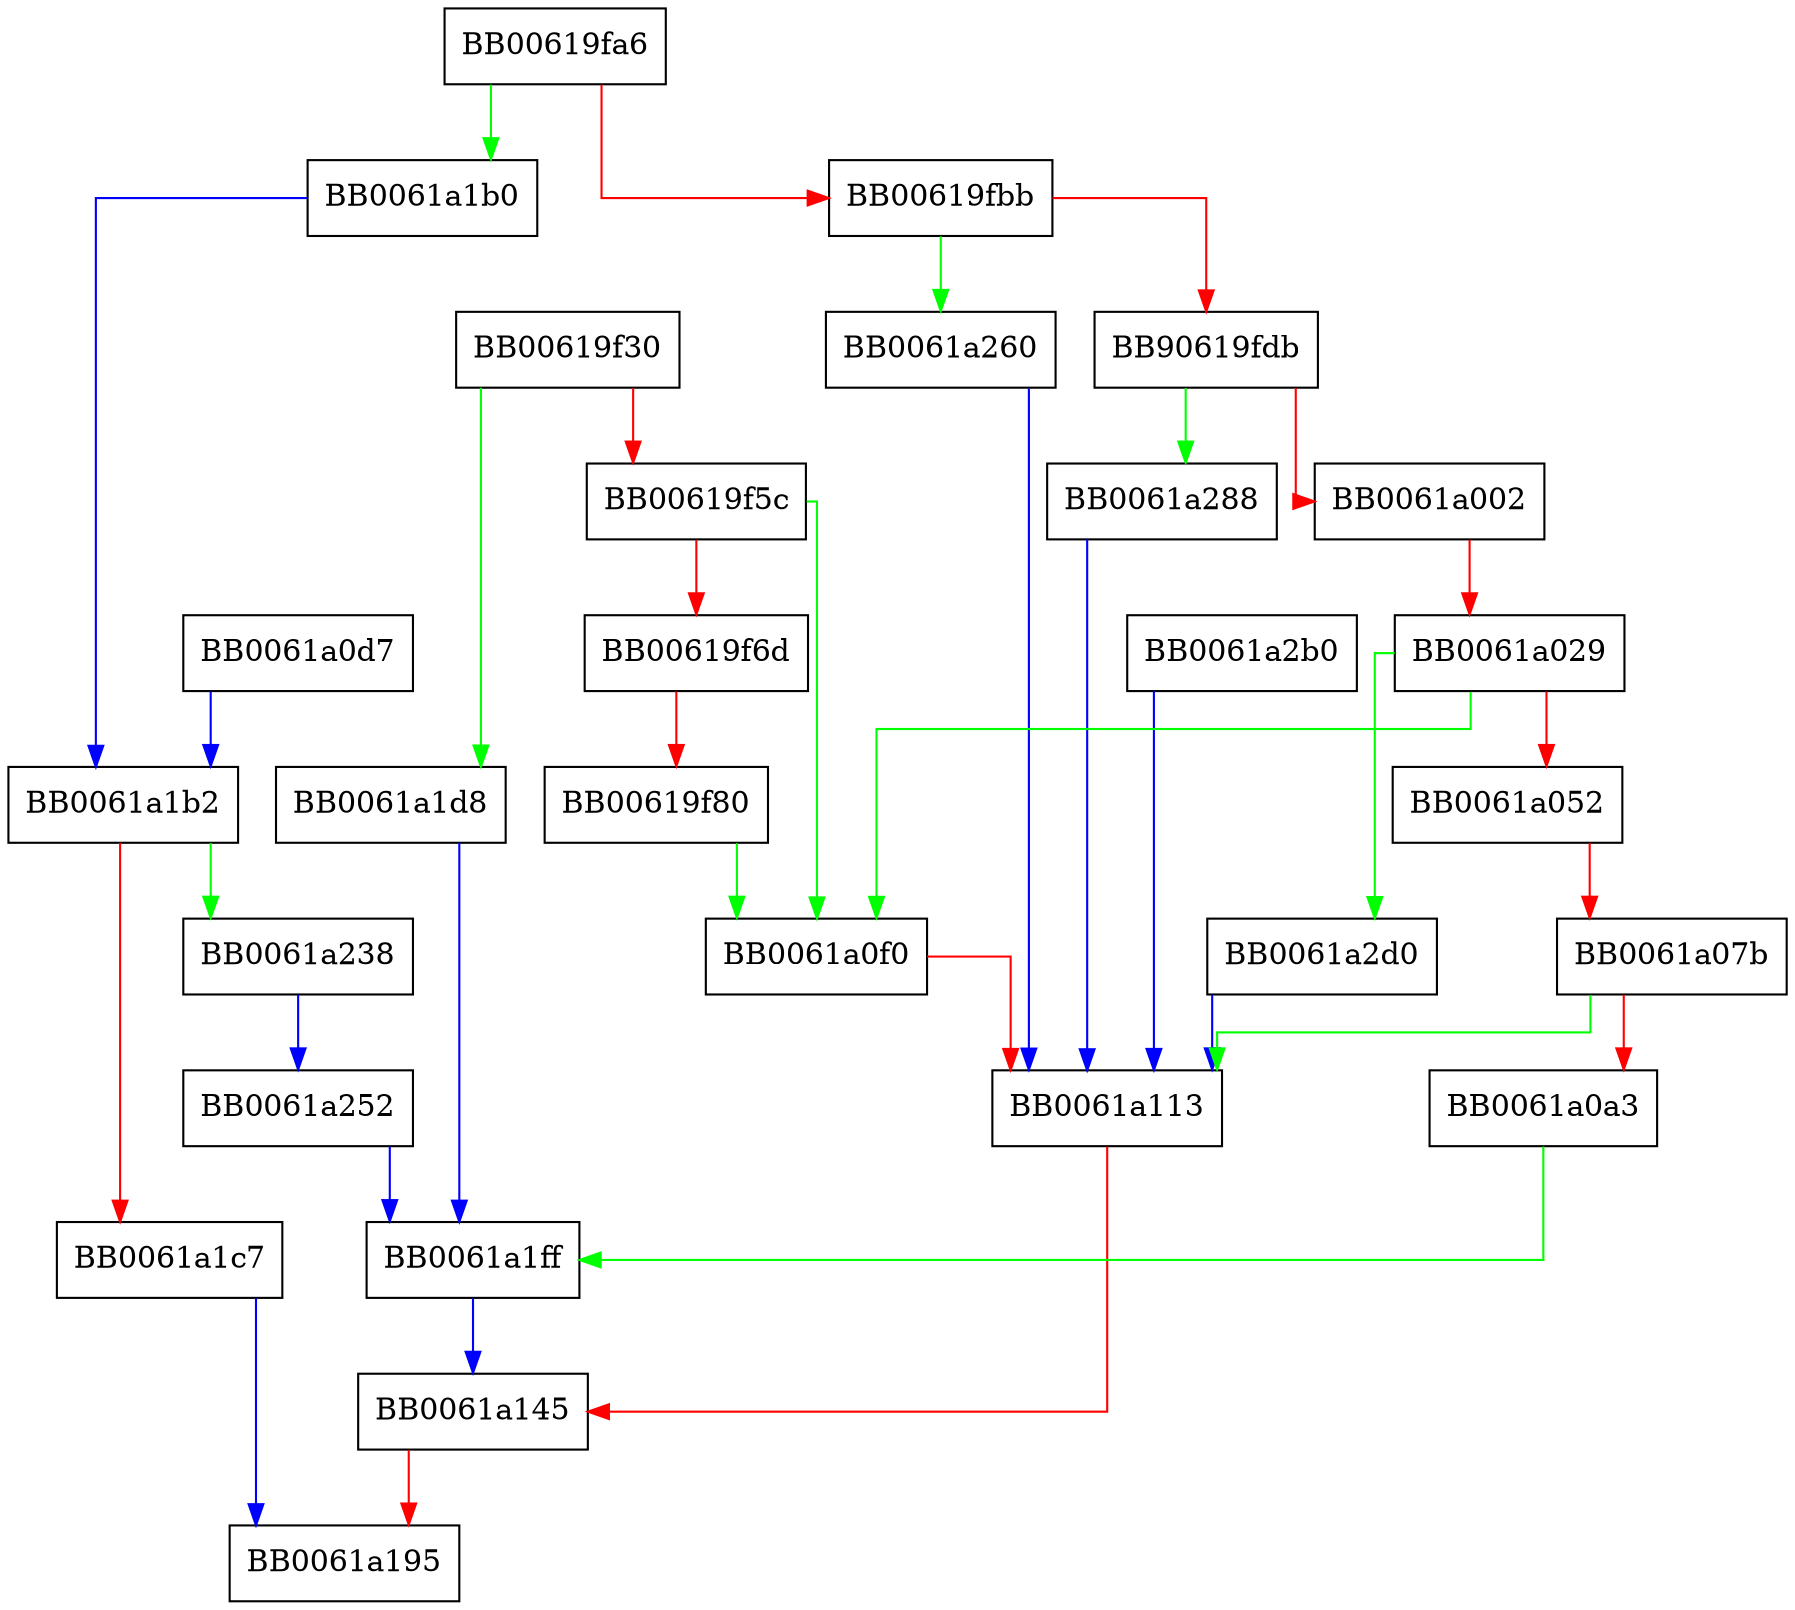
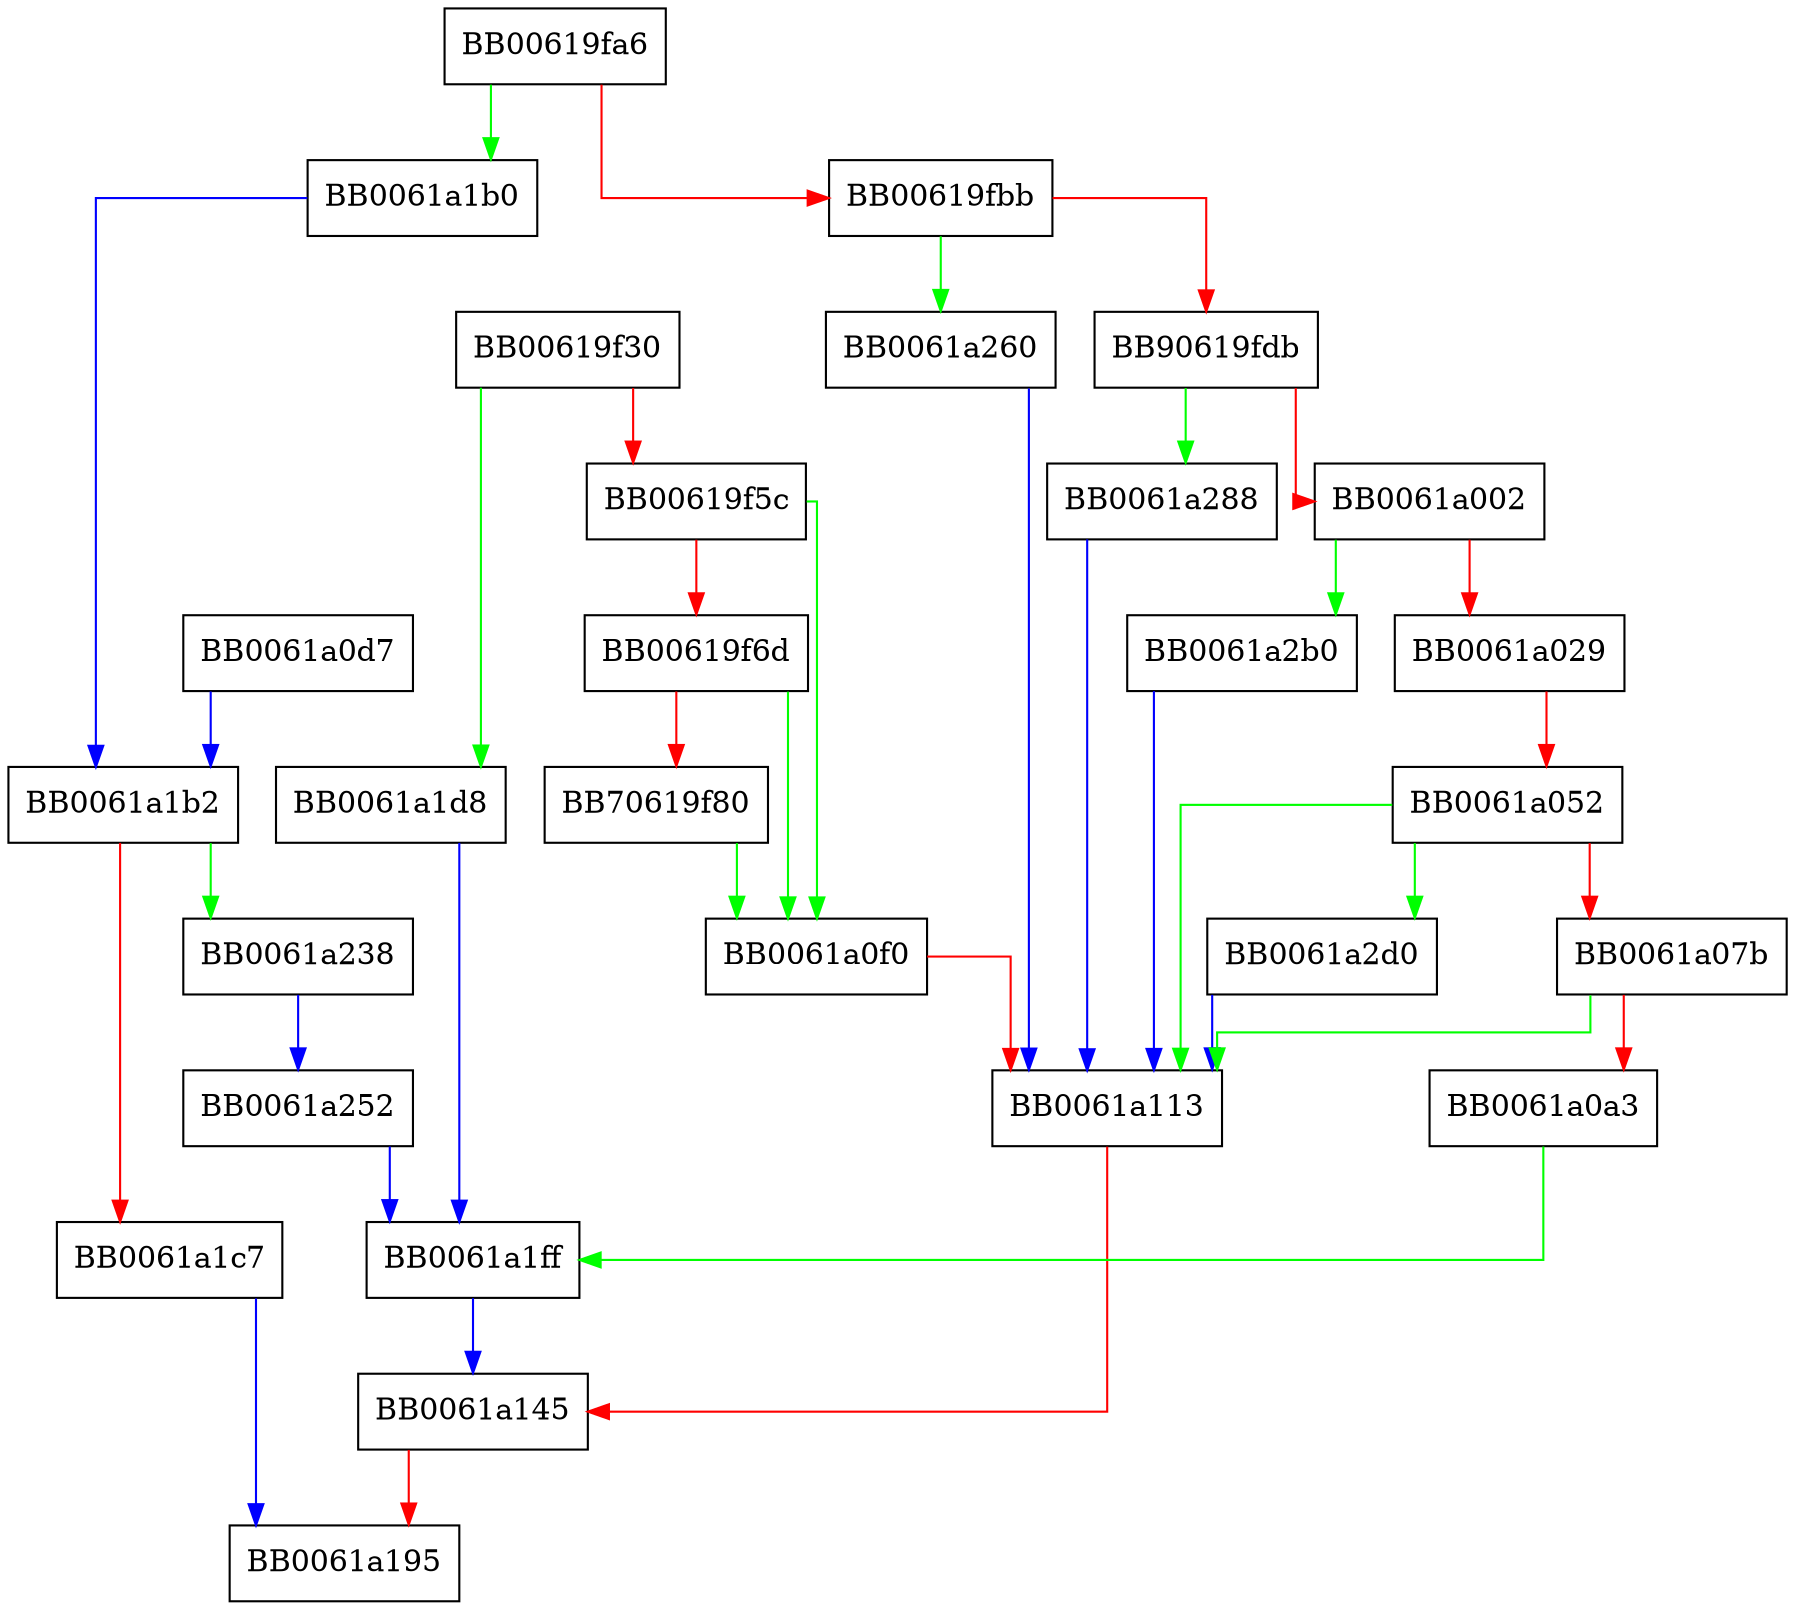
edge "BB0061a002" -> "BB0061a2b0": added
edge "BB0061a029" -> "BB0061a0f0": now "BB00619f6d" -> "BB0061a0f0"
edge "BB0061a029" -> "BB0061a2d0": now "BB0061a052" -> "BB0061a2d0"
node "BB00619f80": label "BB00619f80" -> "BB70619f80"
edge "BB0061a052" -> "BB0061a113": added
